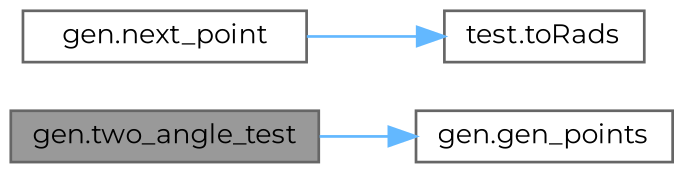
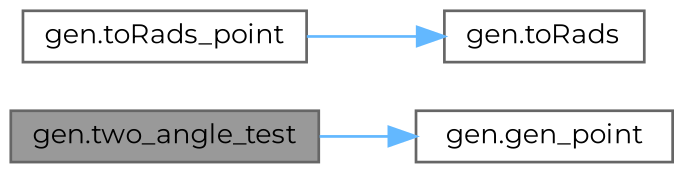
node "gen.next_point": label "gen.next_point" -> "gen.toRads_point"
node "test.toRads": label "test.toRads" -> "gen.toRads"
node "gen.gen_points": label "gen.gen_points" -> "gen.gen_point"
